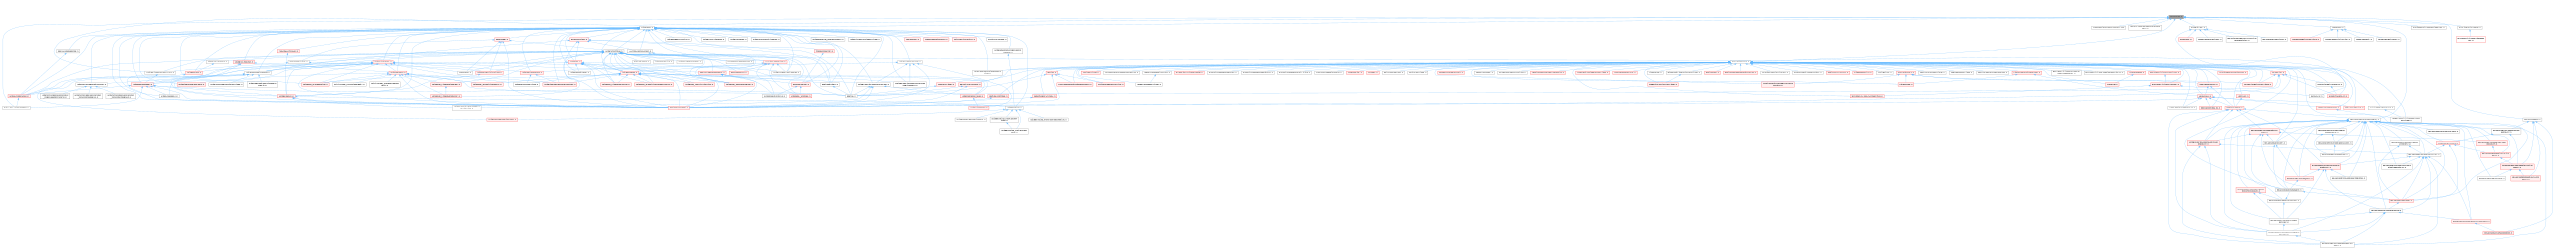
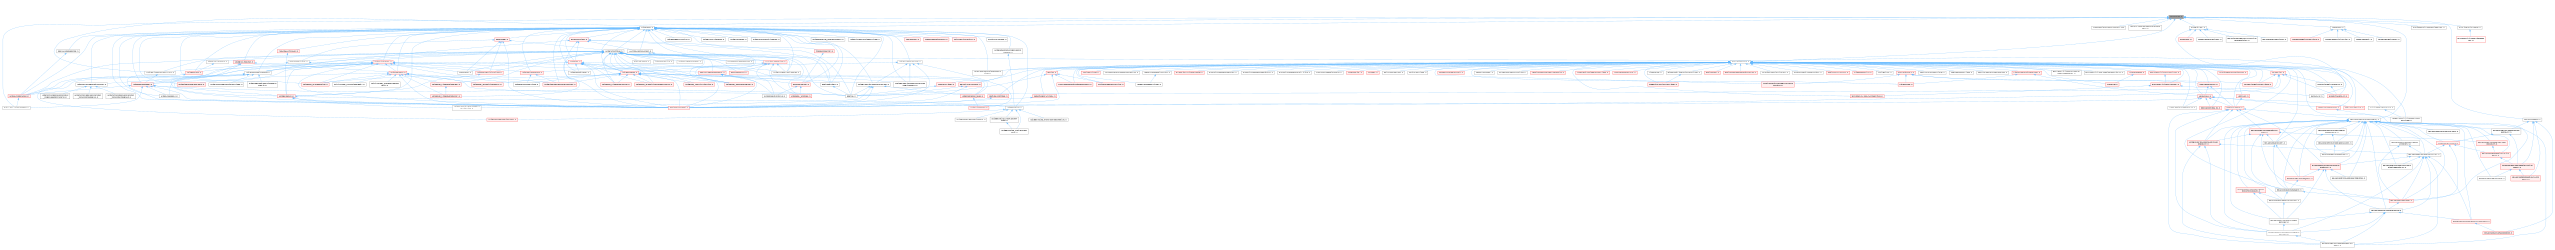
edge "MetasoundAssetManager.h" -> "MetasoundDocumentInterface.h": reversed
